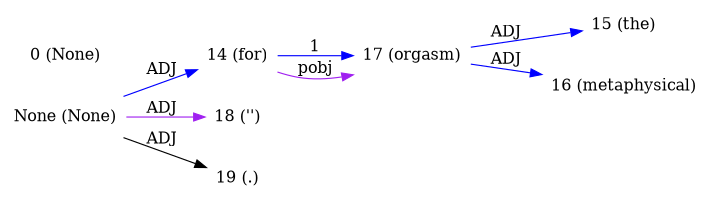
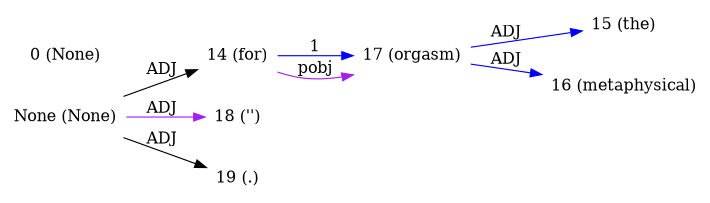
edge "None (None)" -> "14 (for)": color blue -> black
